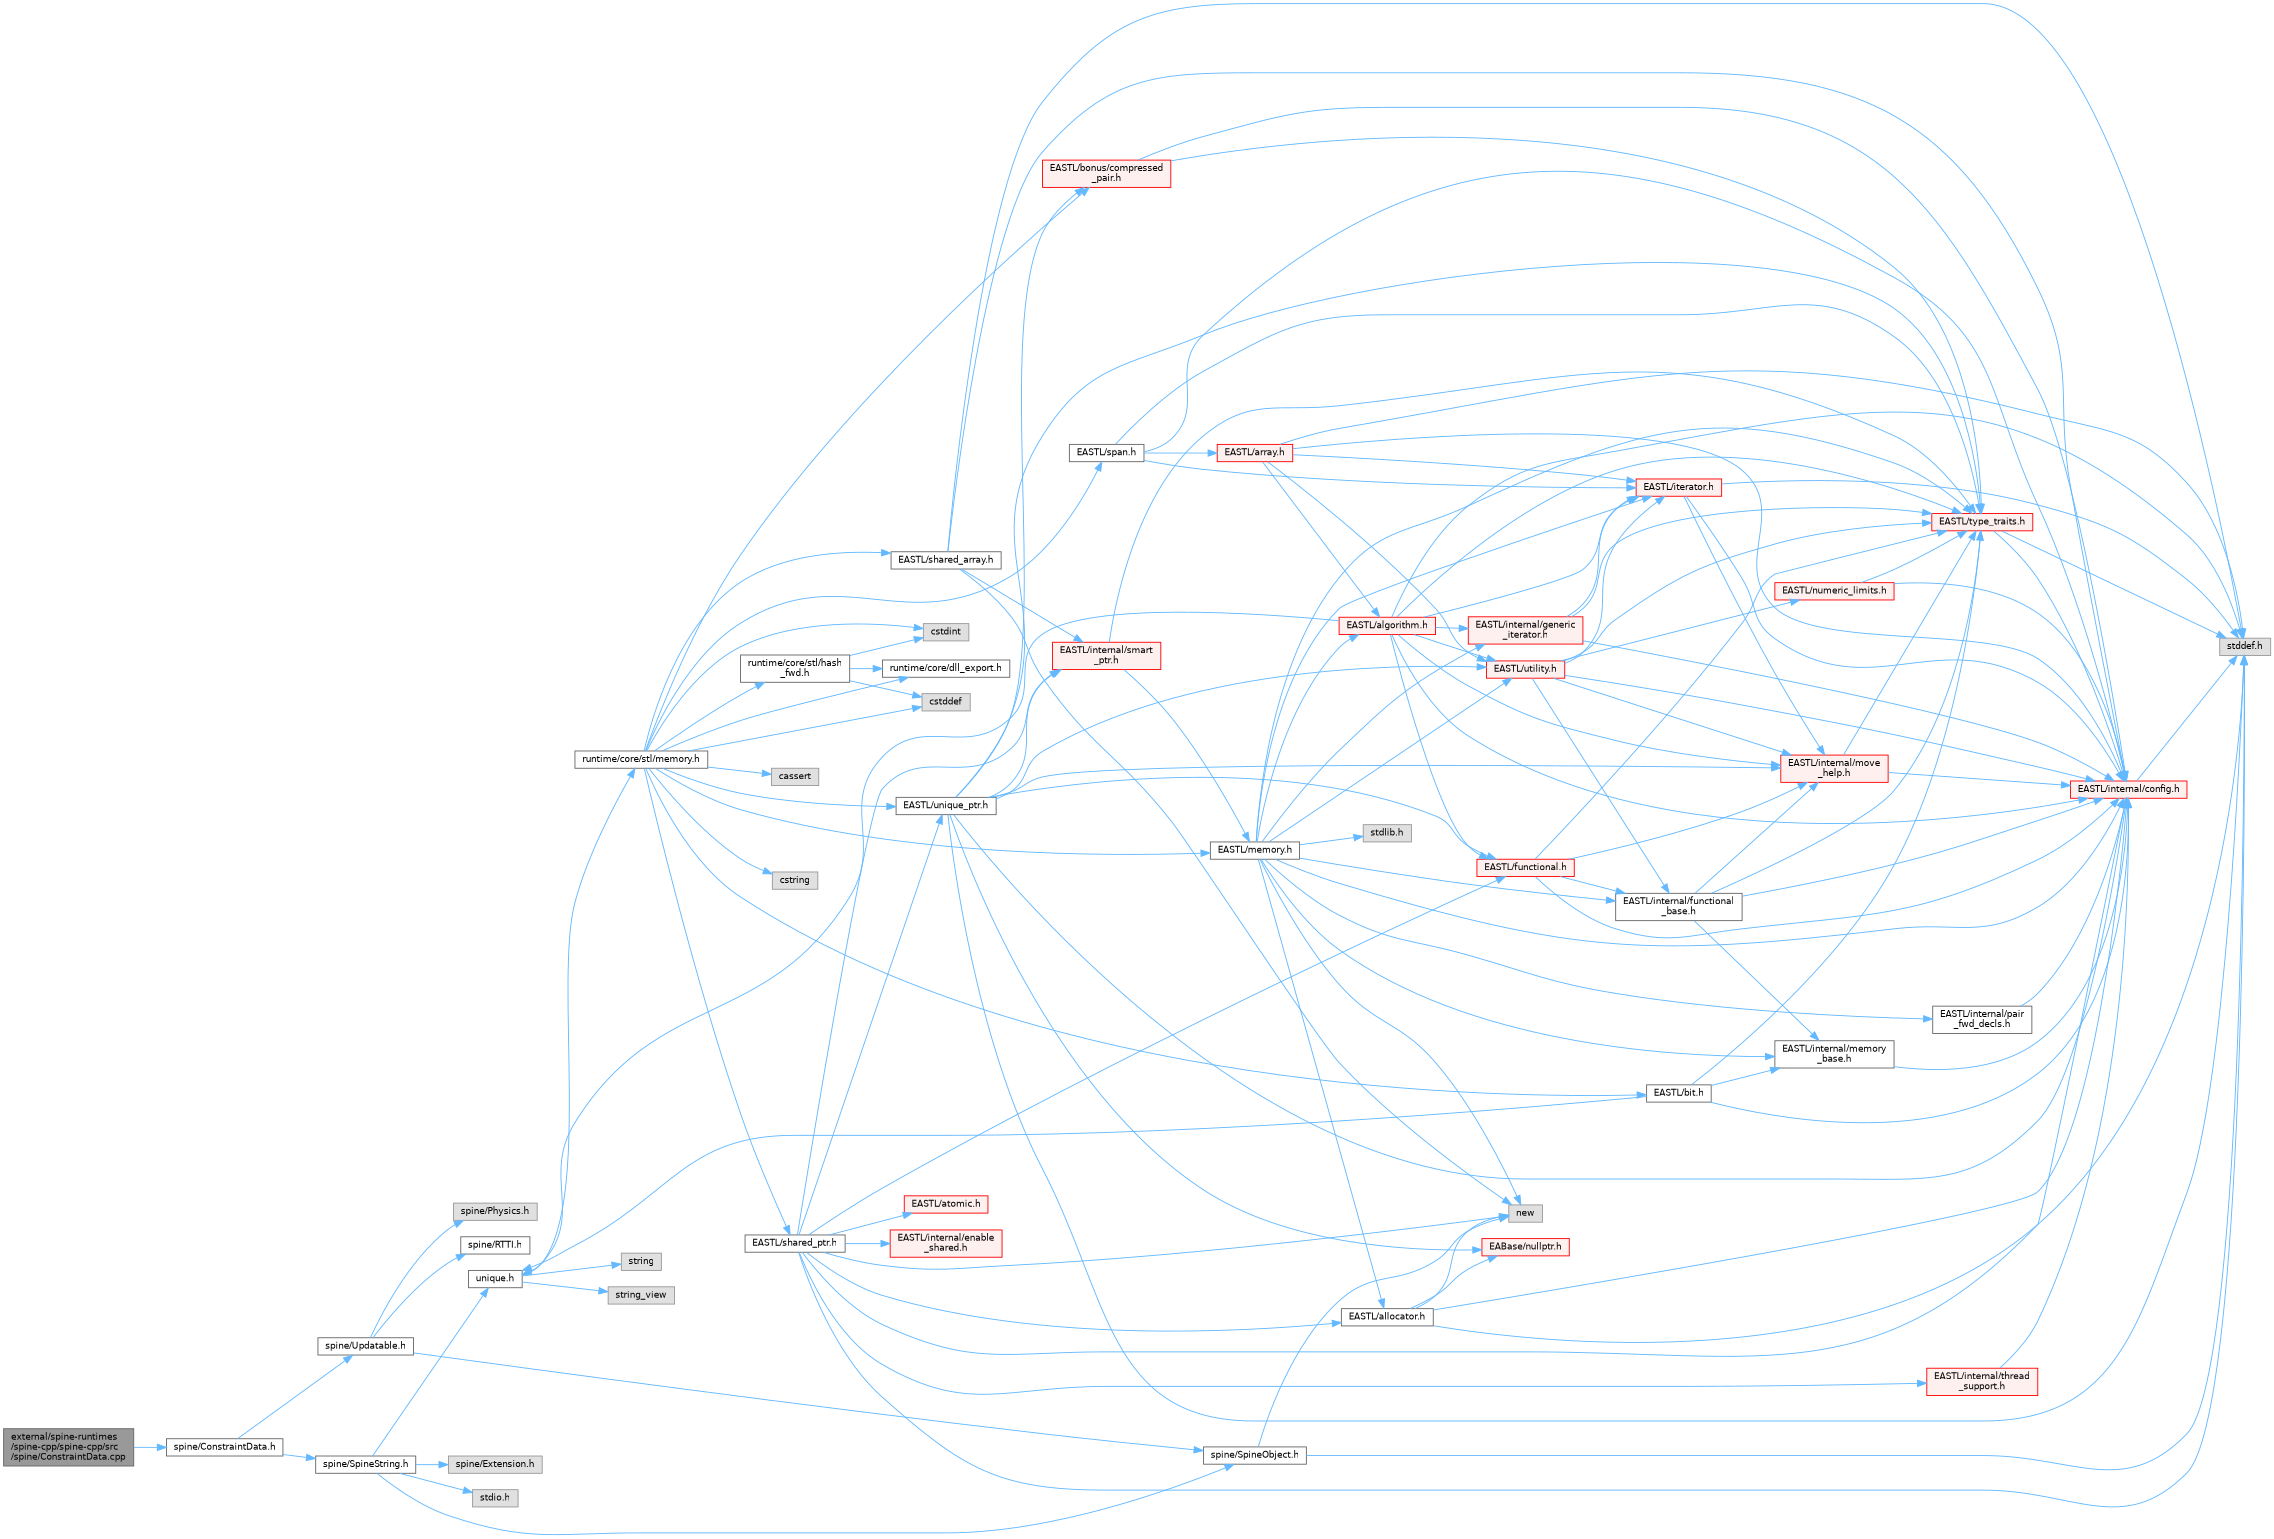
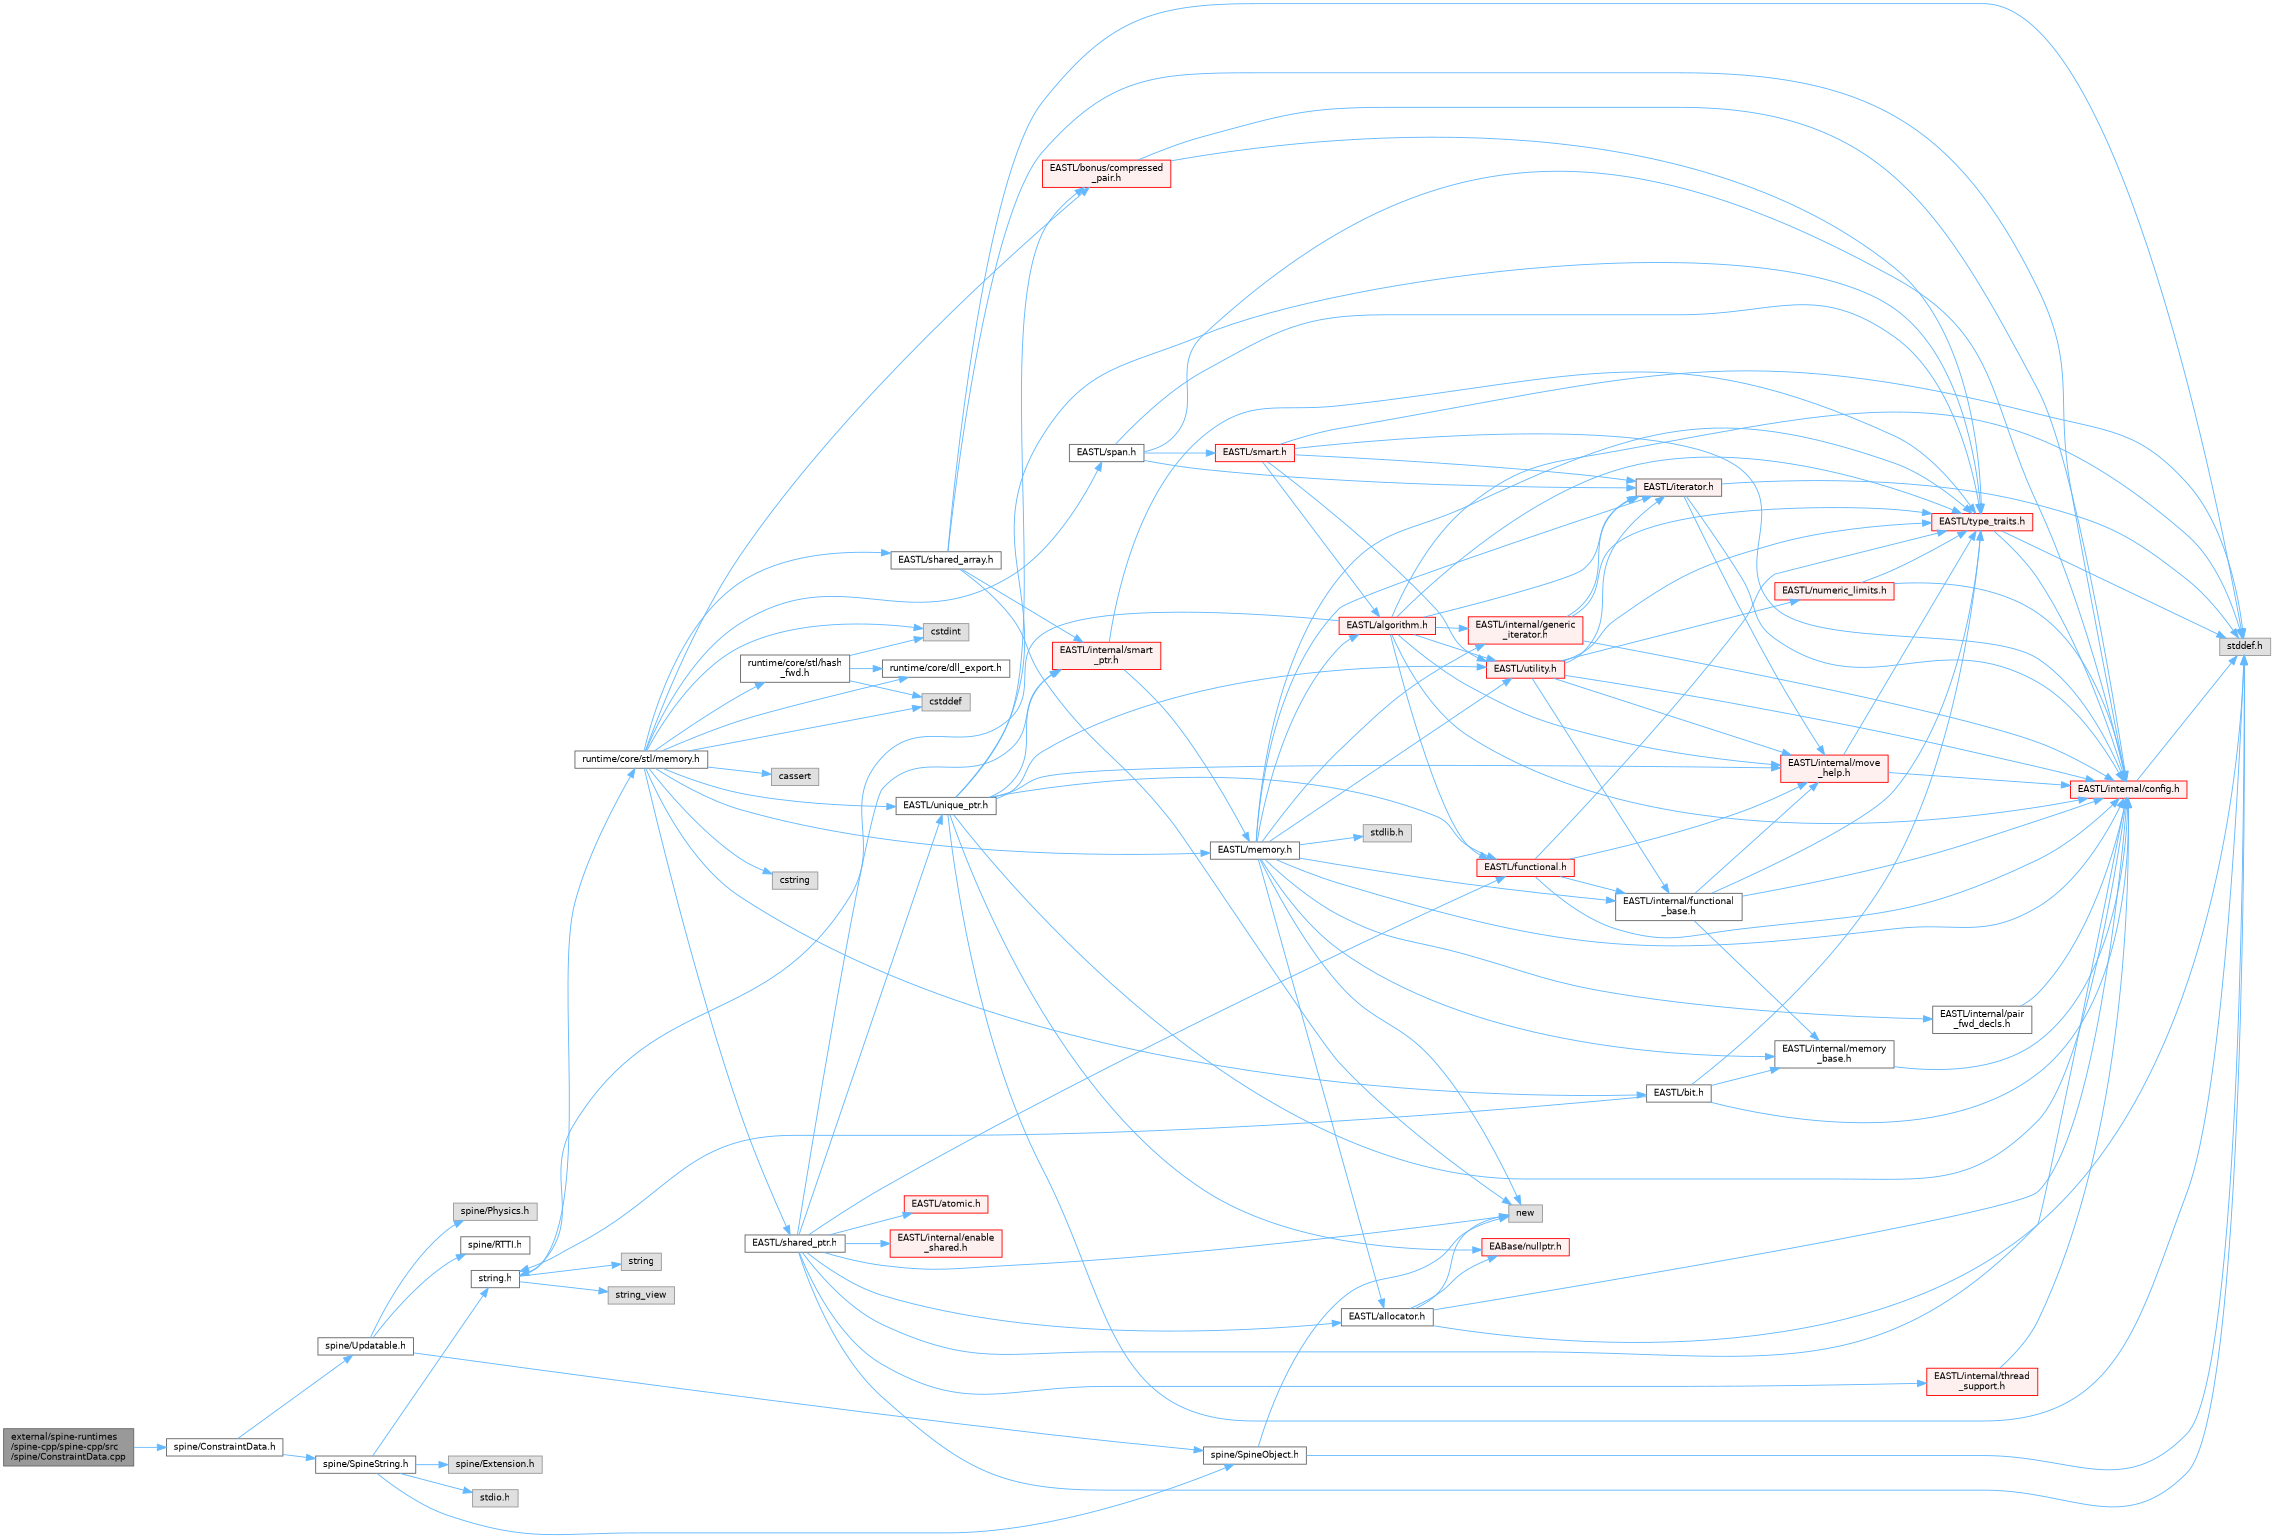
node "EASTL/array.h": label "EASTL/array.h" -> "EASTL/smart.h"
node "EASTL/iterator.h": color red -> grey40
node "unique.h": label "unique.h" -> "string.h"
